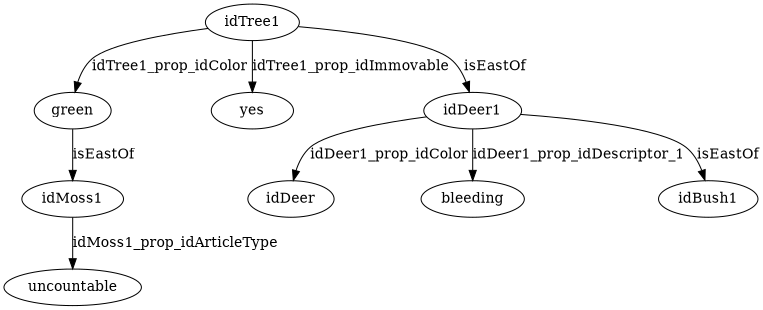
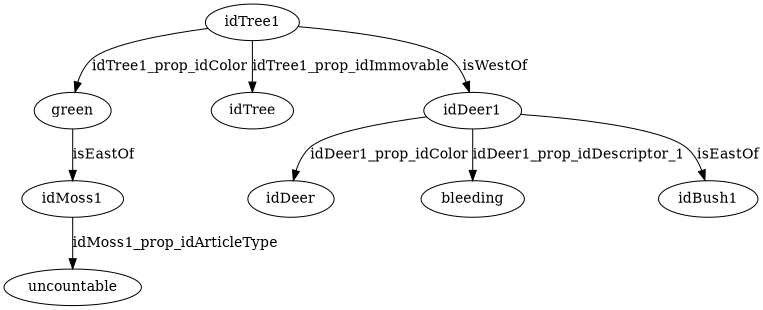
edge "idTree1" -> "idDeer1": label "isEastOf" -> "isWestOf"
node "yes": label "yes" -> "idTree"
